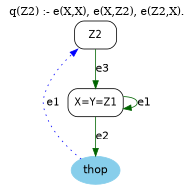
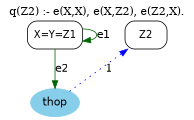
edge "Z2" -> "X=Y=Z1": removed, label "e3"
edge "thop" -> "Z2": label "e1" -> "1"
